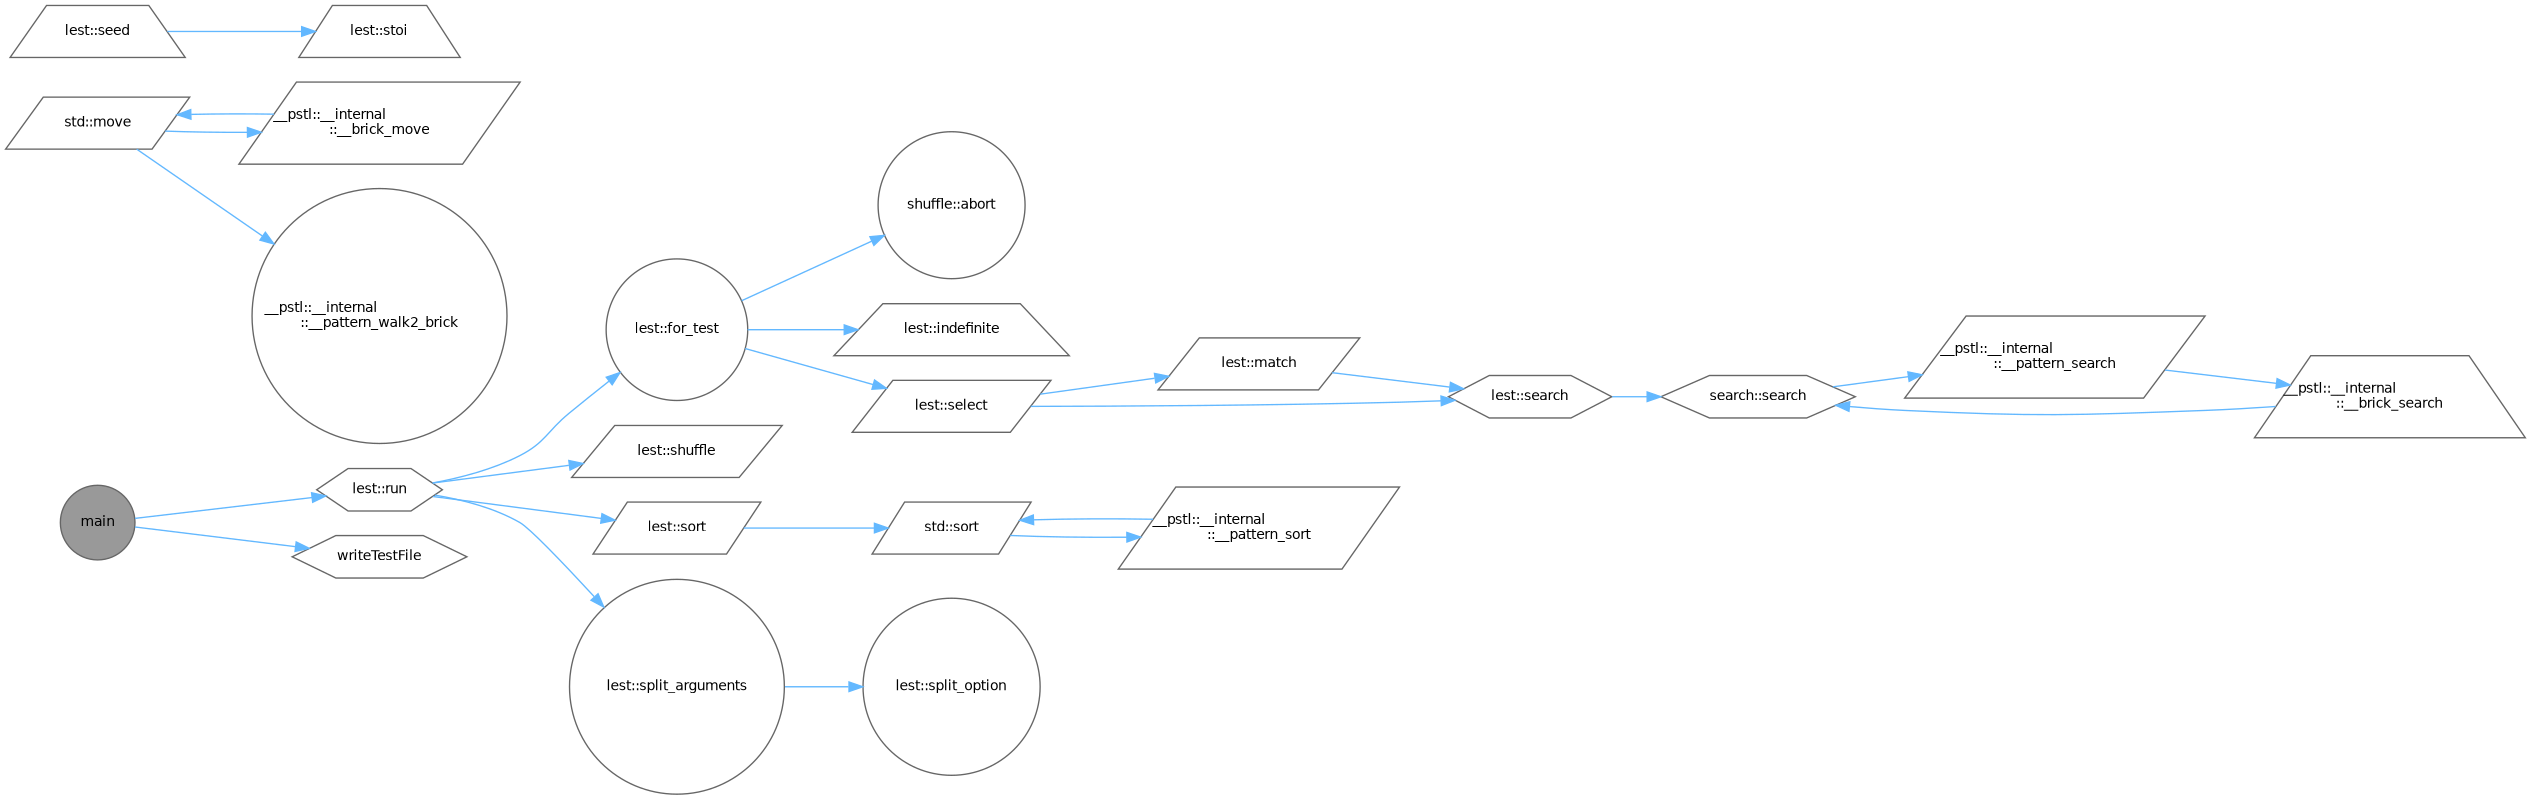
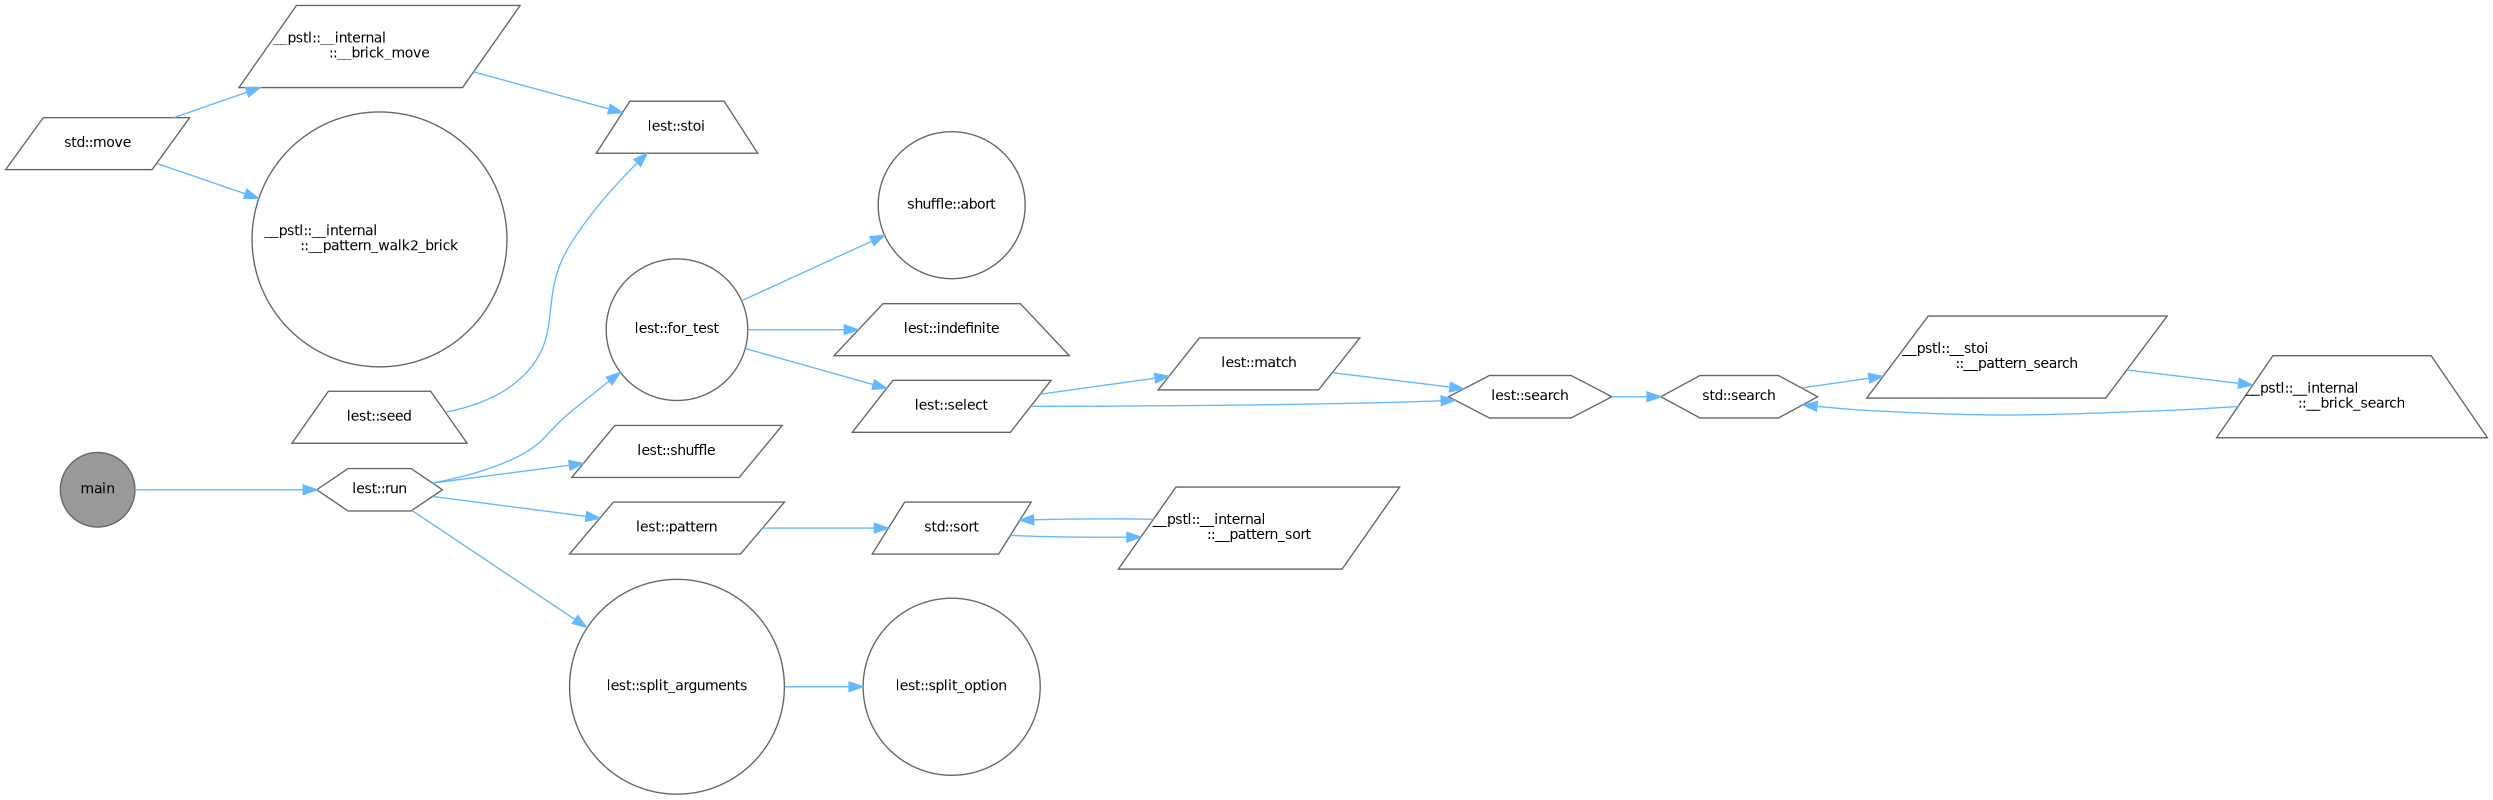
edge "__pstl::__internal ::__brick_move" -> "std::move": now "__pstl::__internal ::__brick_move" -> "lest::stoi"
node "__pstl::__internal ::__pattern_search": label "__pstl::__internal ::__pattern_search" -> "__pstl::__stoi ::__pattern_search"
node "search::search": label "search::search" -> "std::search"
node "lest::sort": label "lest::sort" -> "lest::pattern"
node "writeTestFile": removed
